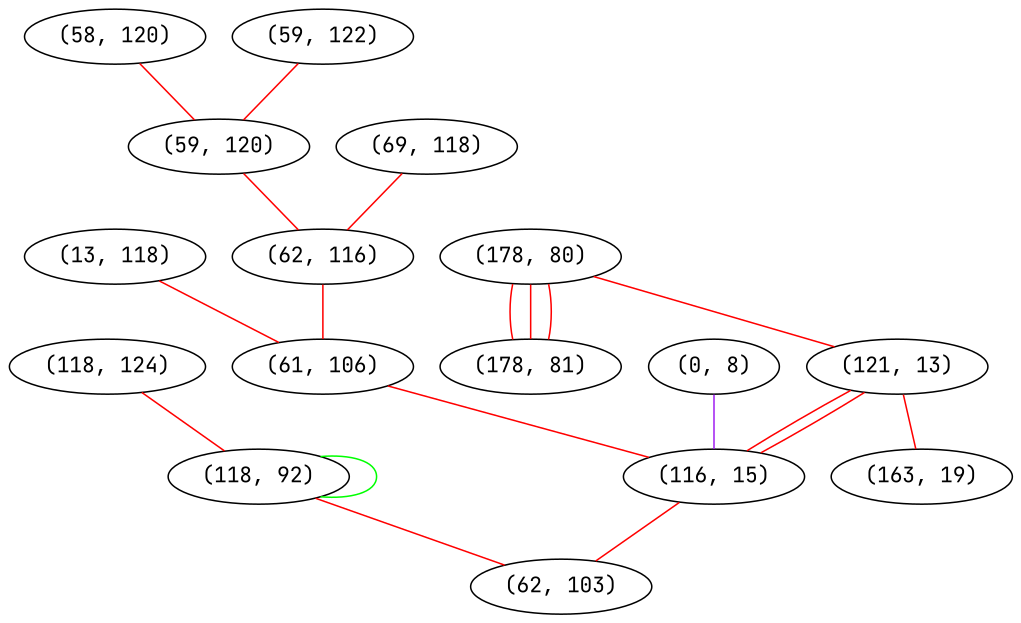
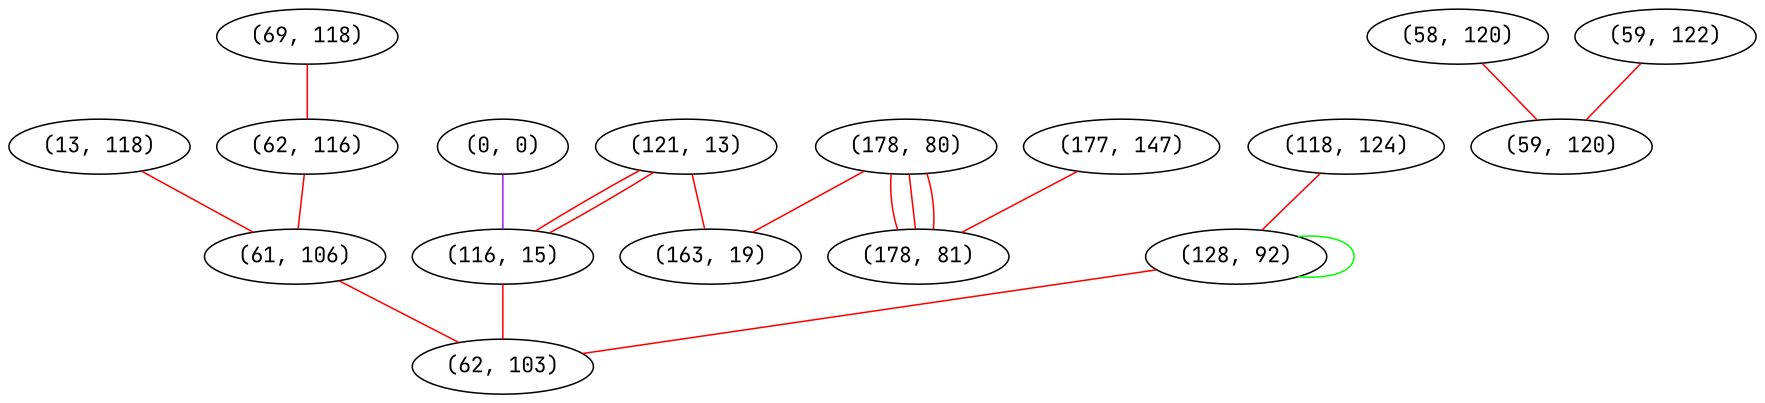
node "(177, 147)": added
edge "(59, 120)" -- "(62, 116)": removed
edge "(178, 80)" -- "(121, 13)": now "(178, 80)" -- "(163, 19)"
node "(0, 8)": label "(0, 8)" -> "(0, 0)"
edge "(61, 106)" -- "(116, 15)": now "(61, 106)" -- "(62, 103)"
node "(118, 92)": label "(118, 92)" -> "(128, 92)"
